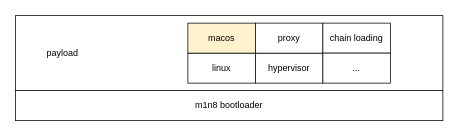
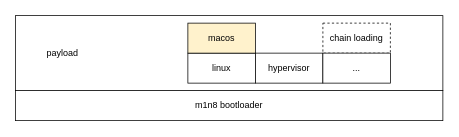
node "proxy": removed
node "chain loading": style solid -> dashed
